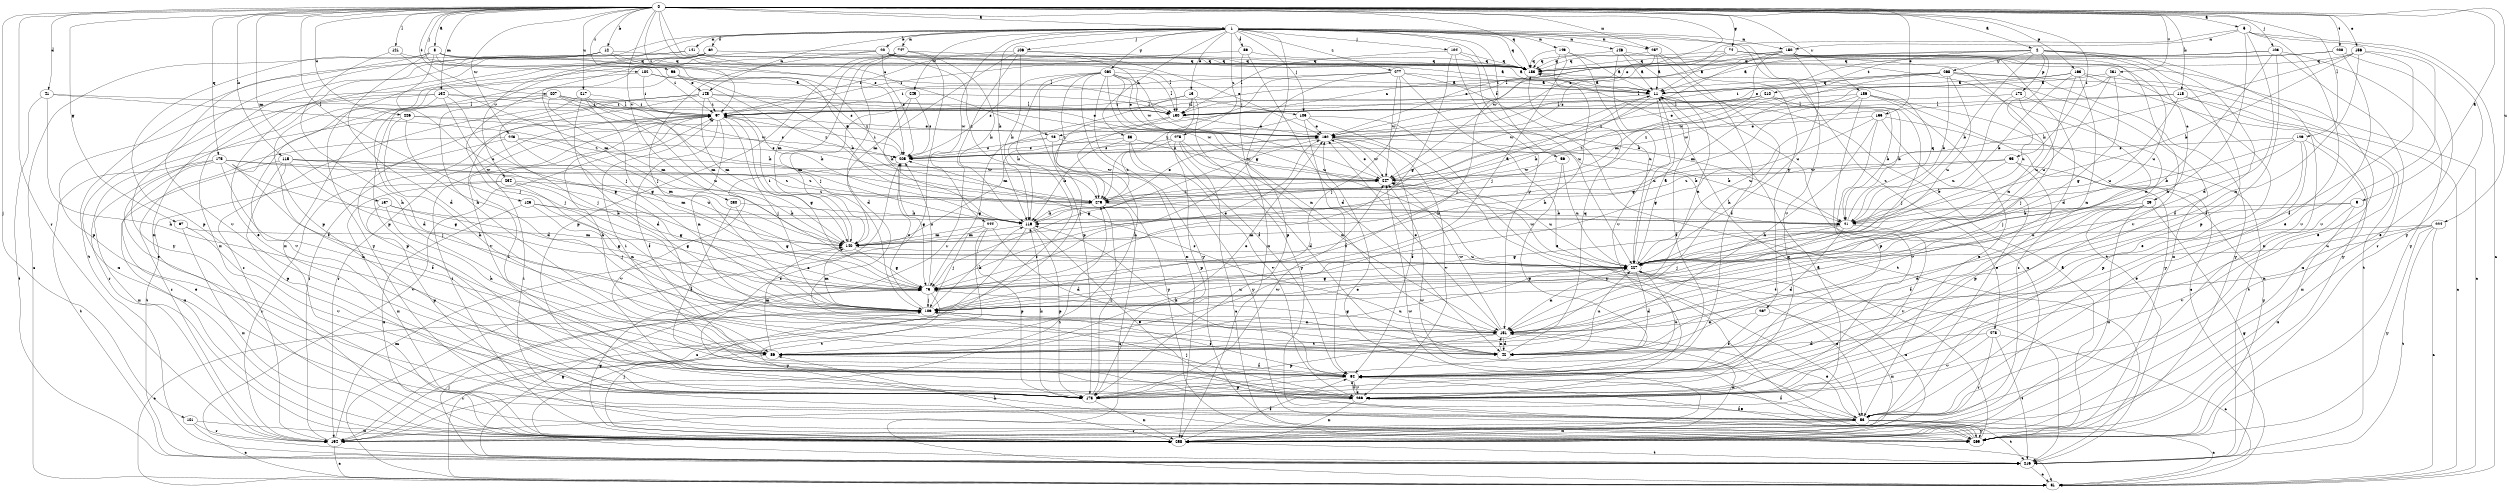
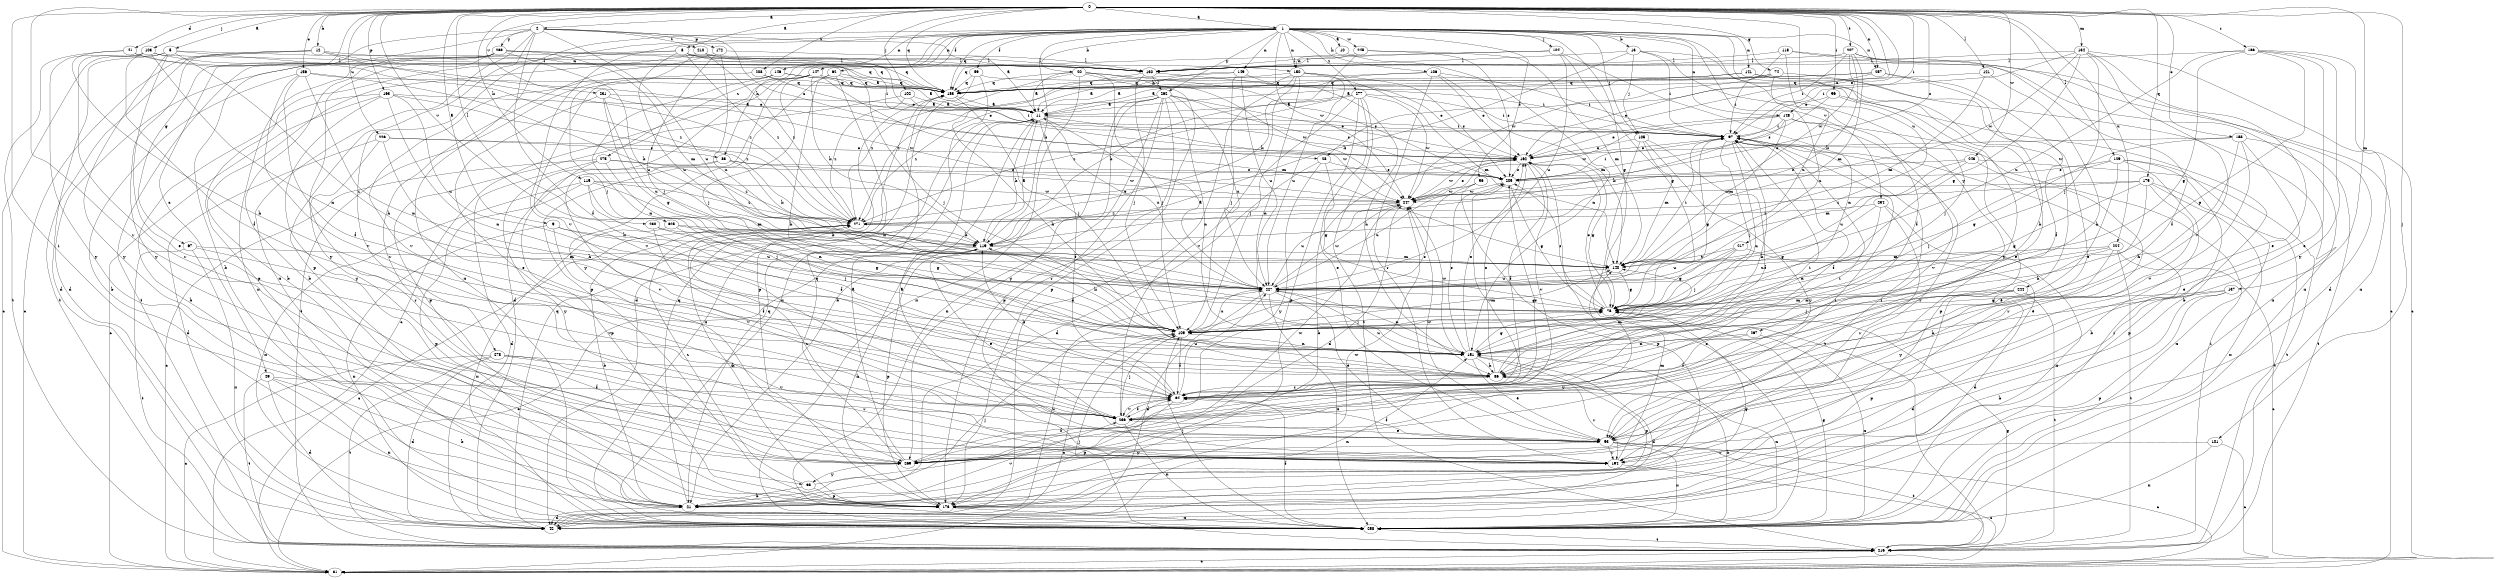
edge "0" -> "118": removed, label "k"
edge "1" -> "106": label "j" -> "k"
node "747": label "747" -> "147"
node "10": added
edge "106" -> "183": label "q" -> "h"
edge "262" -> "130": reversed
edge "268" -> "11": label "q" -> "a"
edge "217" -> "97": removed, label "i"
edge "268" -> "97": removed, label "i"
edge "226" -> "205": now "226" -> "83"
edge "148" -> "194": removed, label "r"
edge "11" -> "21": label "b" -> "q"
edge "217" -> "140": label "m" -> "t"
edge "95" -> "247": label "w" -> "d"
edge "134" -> "247": added, label "w"
edge "28" -> "21": label "b" -> "d"
edge "104" -> "151": label "y" -> "n"
node "125": label "125" -> "625"
node "279": label "279" -> "271"
edge "244" -> "140": now "244" -> "75"
edge "208" -> "53": removed, label "e"
edge "216" -> "97": label "v" -> "i"
edge "95" -> "269": reversed
edge "29" -> "216": label "g" -> "t"
edge "151" -> "86": label "t" -> "h"
edge "8" -> "236": removed, label "v"
edge "186" -> "173": now "186" -> "151"
edge "86" -> "64": label "f" -> "r"
edge "278" -> "86": added, label "h"
edge "67" -> "216": added, label "t"
